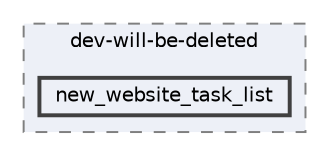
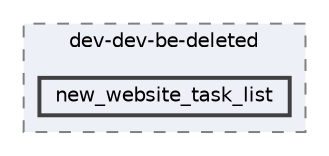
cluster "dev-will-be-deleted": label "dev-will-be-deleted" -> "dev-dev-be-deleted"
